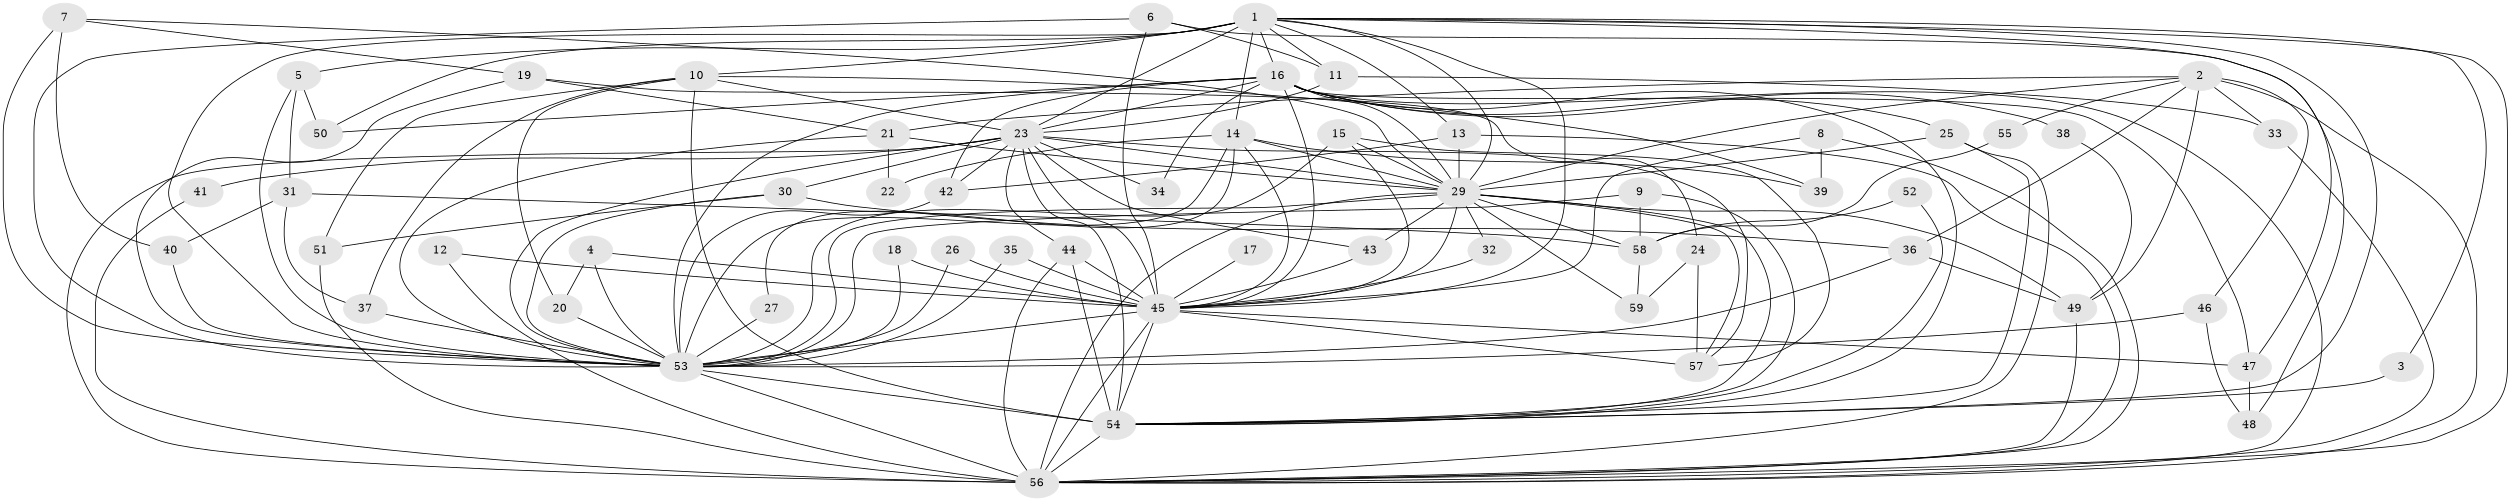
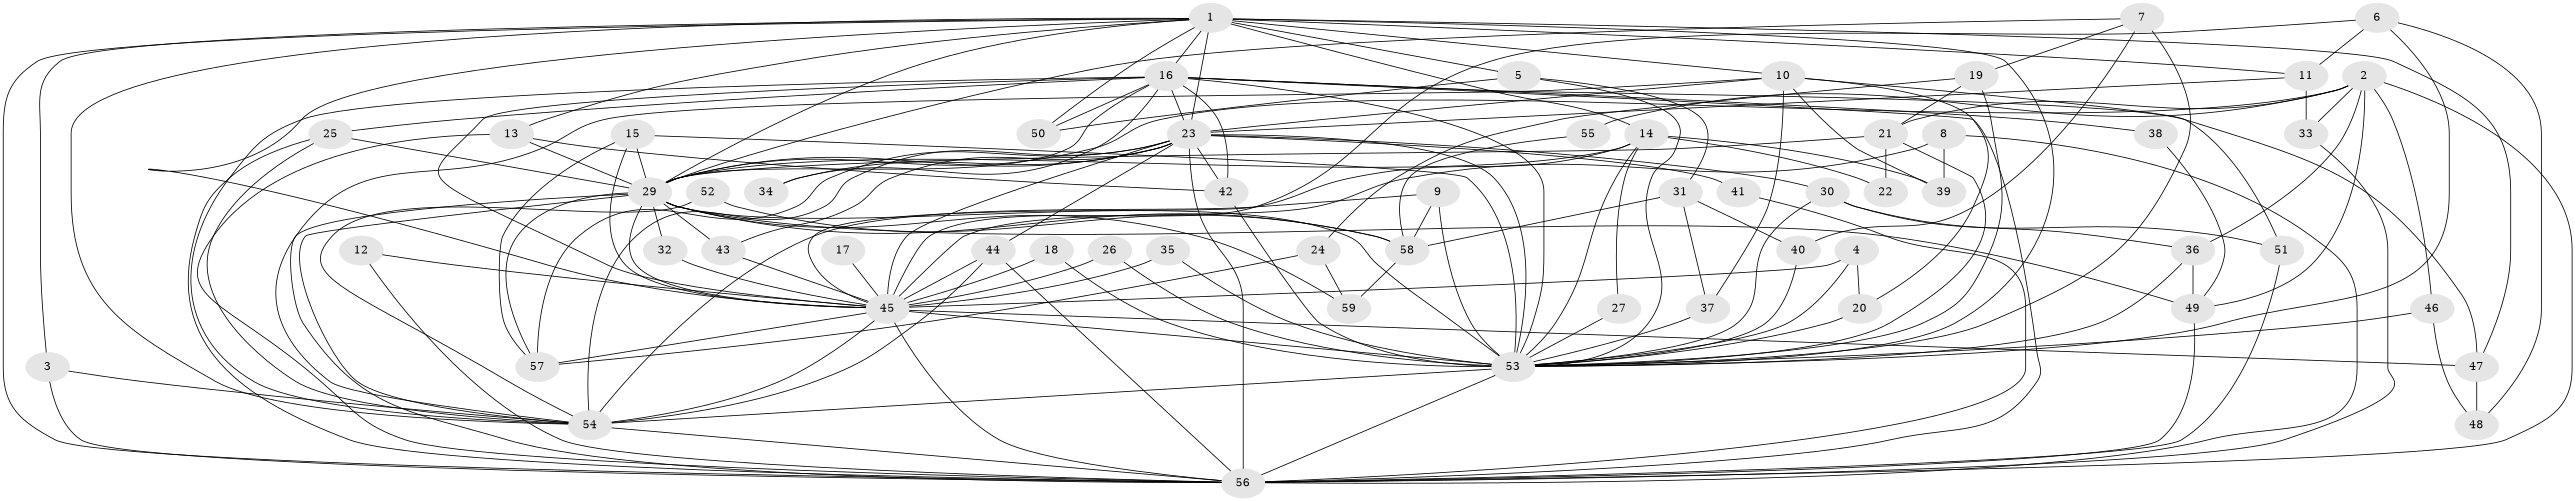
edge "3" -- "56": added
